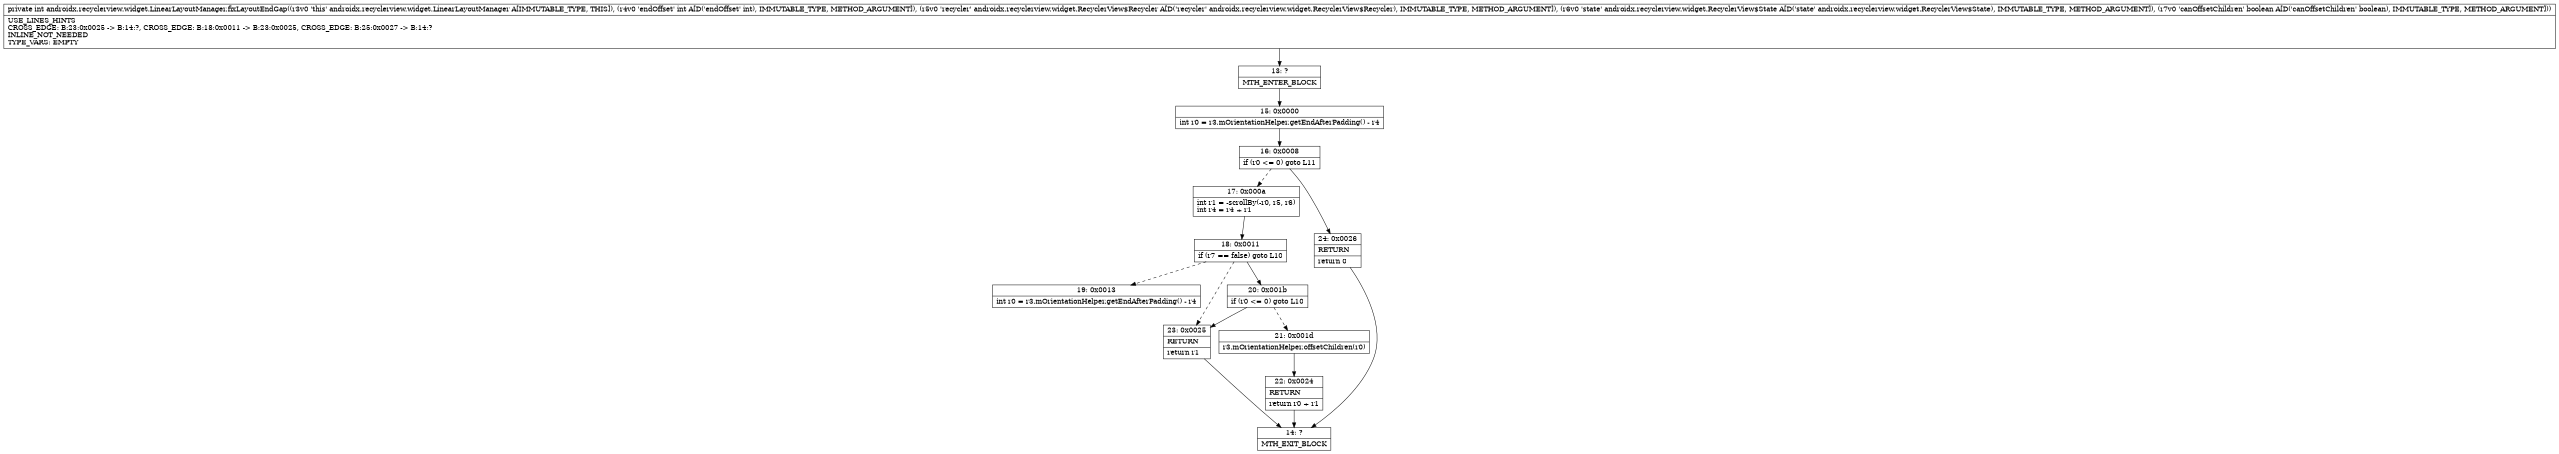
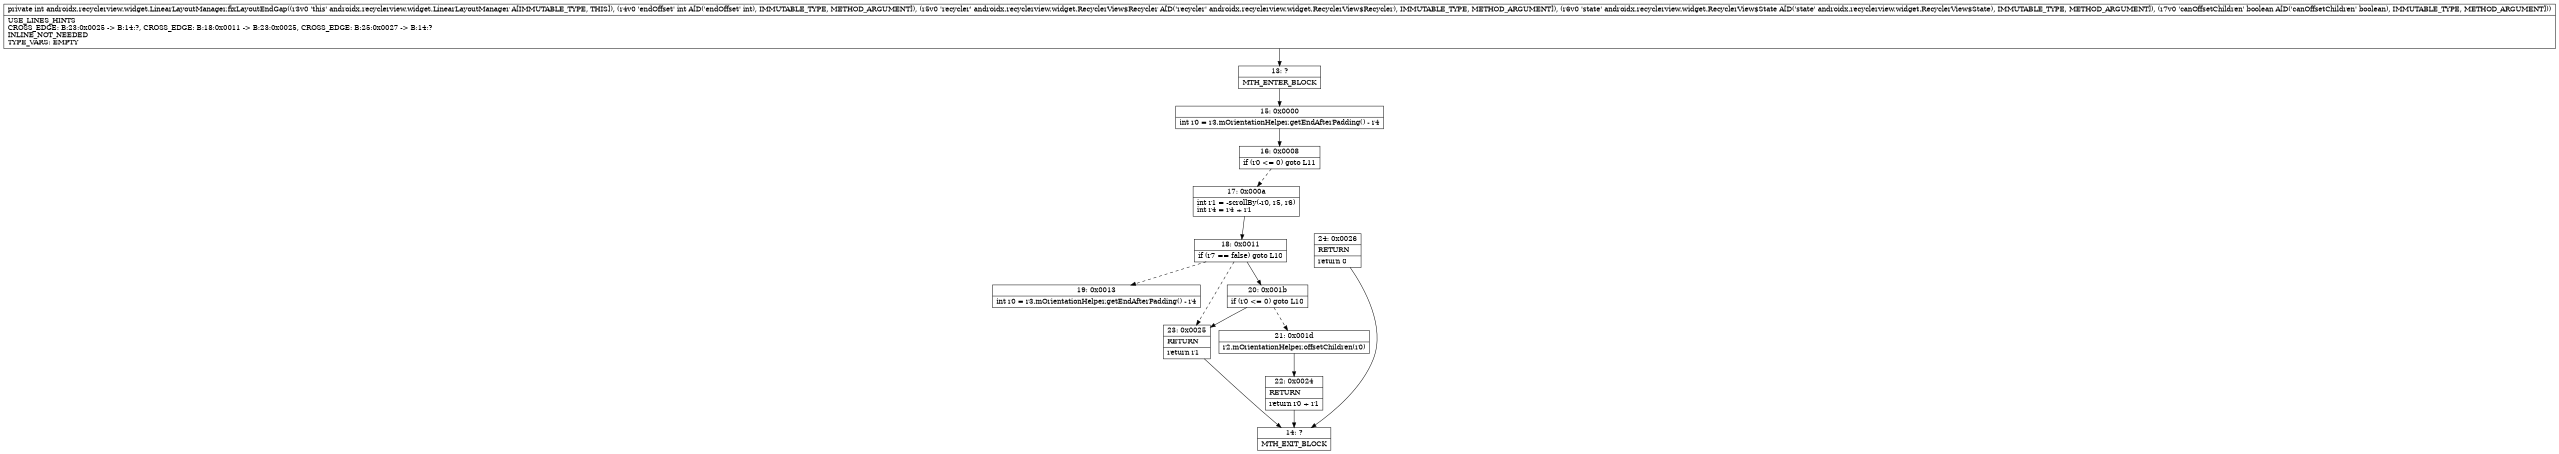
edge "16: 0x0008" -> "24: 0x0026": removed
node "21: 0x001d": text "r3.mOrientationHelper.offsetChildren(r0)" -> "r2.mOrientationHelper.offsetChildren(r0)"
